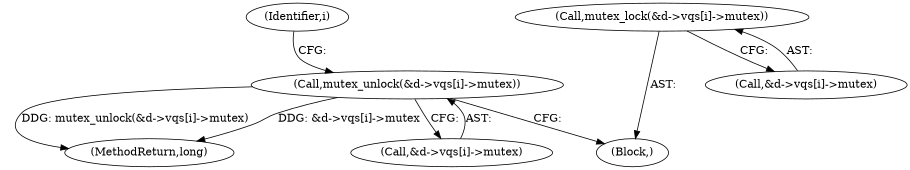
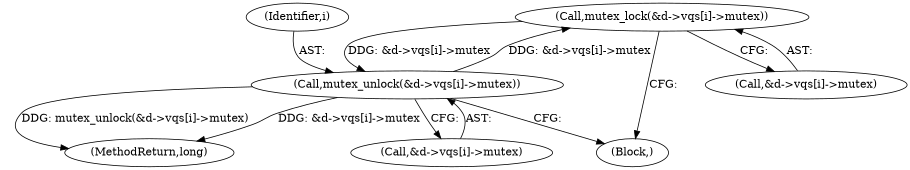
edge "(Call,mutex_lock(&d->vqs[i]->mutex))" -> "(Call,mutex_unlock(&d->vqs[i]->mutex))": added, label "DDG: &d->vqs[i]->mutex"
edge "(Call,mutex_unlock(&d->vqs[i]->mutex))" -> "(Call,mutex_lock(&d->vqs[i]->mutex))": added, label "DDG: &d->vqs[i]->mutex"
edge "(Identifier,i)" -> "(Call,mutex_unlock(&d->vqs[i]->mutex))": label "CFG: " -> "AST: "
edge "(Call,mutex_lock(&d->vqs[i]->mutex))" -> "(Block,)": label "AST: " -> "CFG: "
